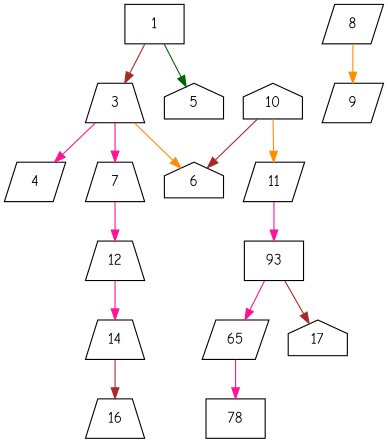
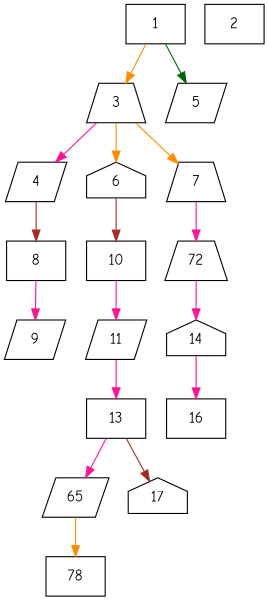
node "2": added
node "8": shape parallelogram -> box
edge "8" -> "9": color darkorange -> deeppink
edge "1" -> "3": color brown -> darkorange
node "5": shape house -> parallelogram
node "10": shape house -> box
edge "10" -> "11": color darkorange -> deeppink
edge "3" -> "7": color deeppink -> darkorange
edge "10" -> "6": reversed
edge "4" -> "8": added
node "12": label "12" -> "72"
node "93": label "93" -> "13"
node "14": shape trapezium -> house
edge "14" -> "16": color brown -> deeppink
edge "65" -> "78": color deeppink -> darkorange
node "16": shape trapezium -> box
